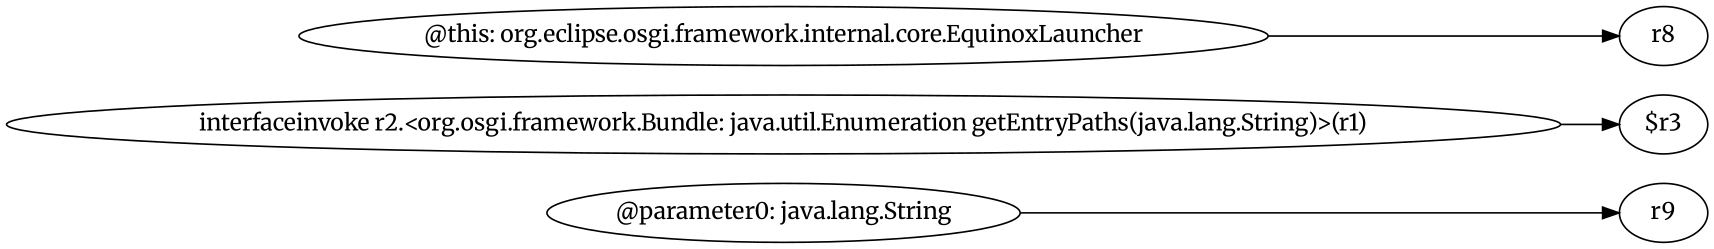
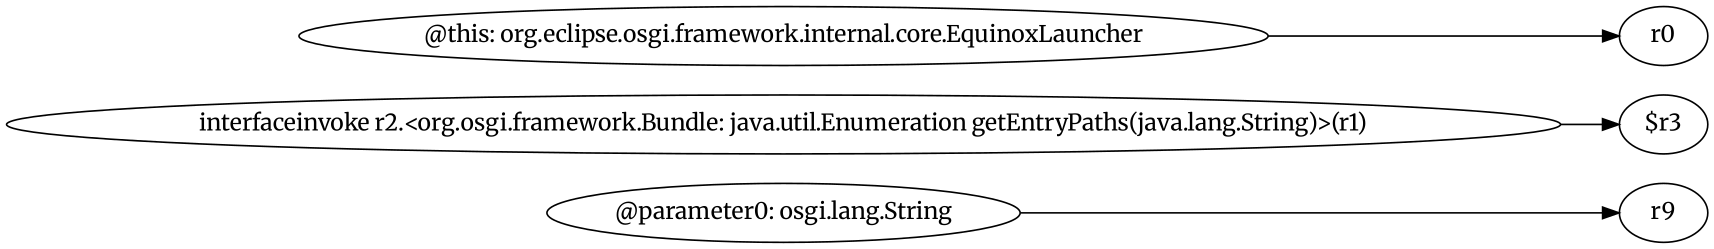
node "r8": label "r8" -> "r0"
node "@parameter0: java.lang.String": label "@parameter0: java.lang.String" -> "@parameter0: osgi.lang.String"
